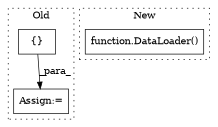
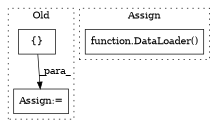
cluster "New": label "New" -> "Assign"
